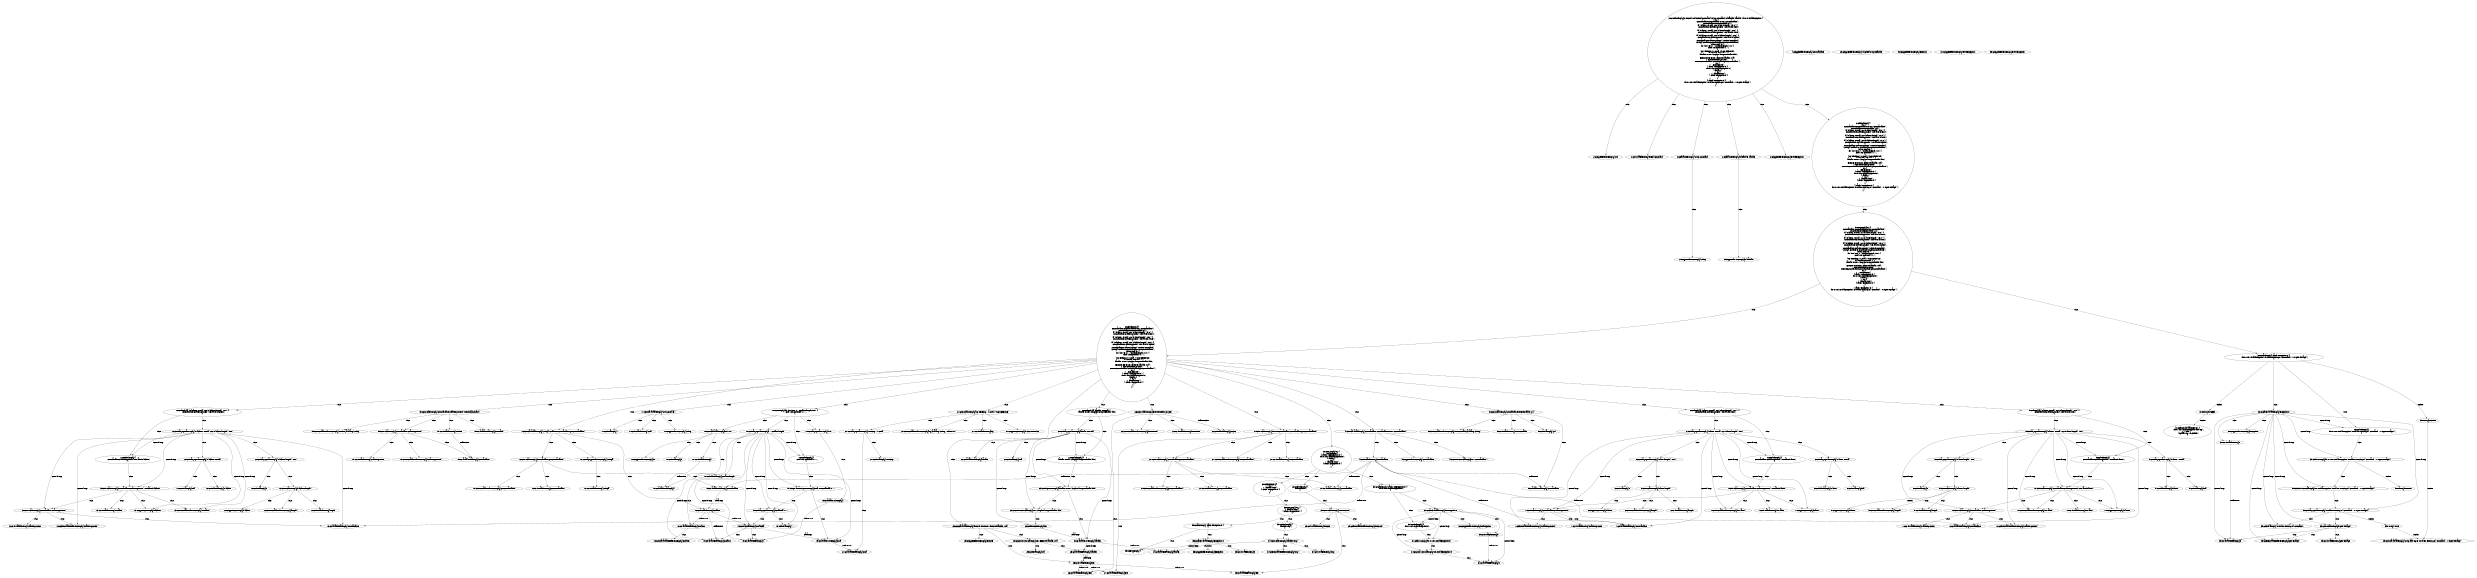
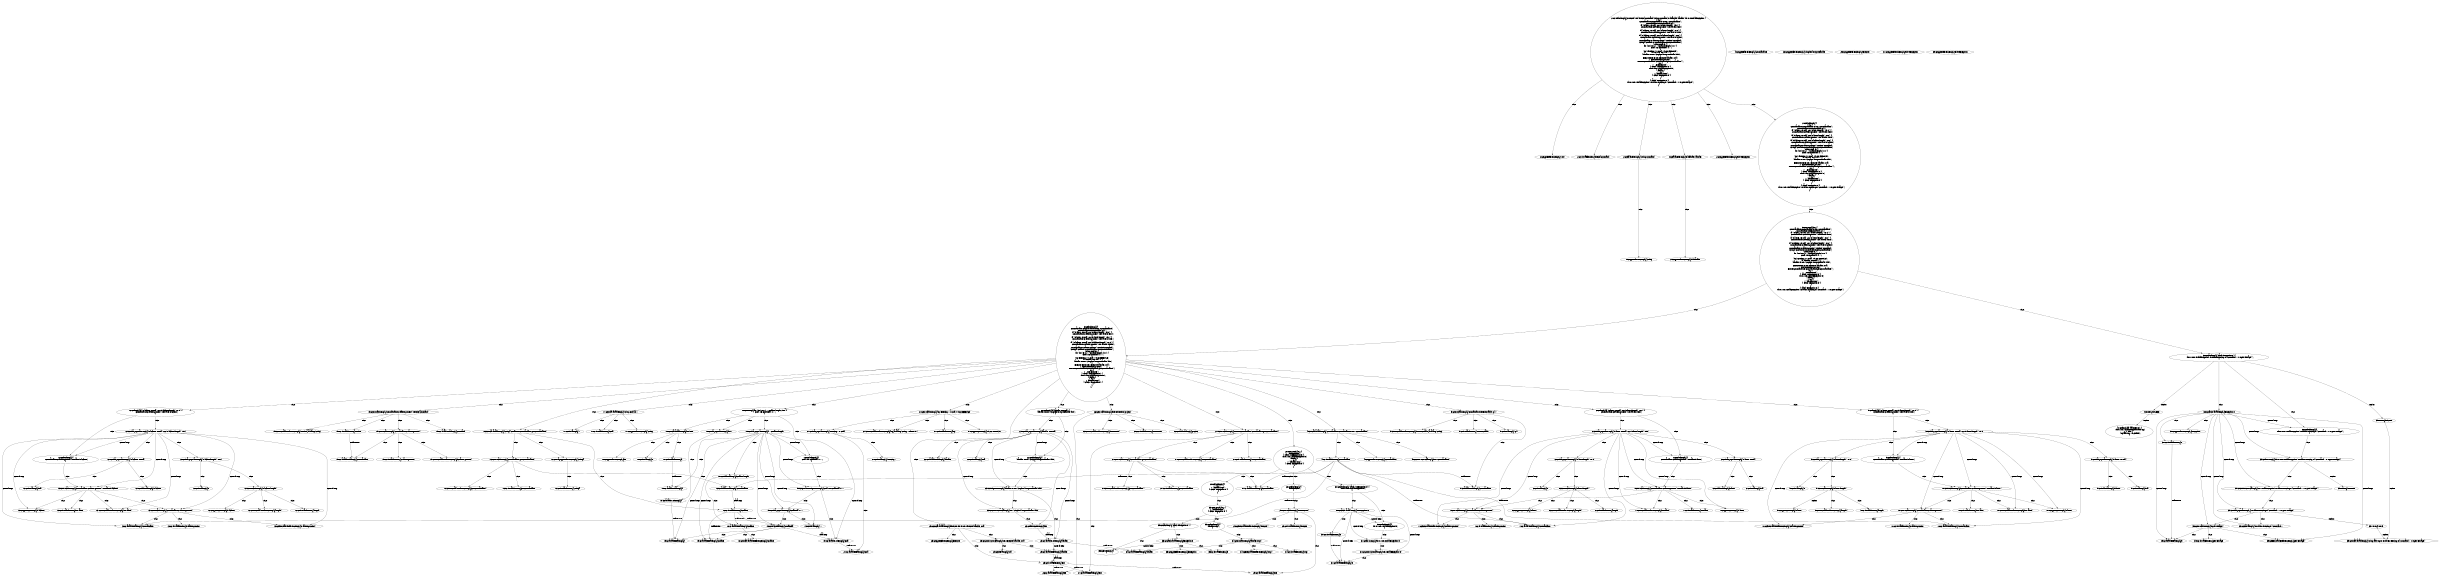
edge "26:CtInvocationImpl@exe.setAntRun(project)" -> "26:CtFieldReadImpl@project": label "Define-Action" -> "AST"
node "30:CtTypeReferenceImpl@IOException": removed
